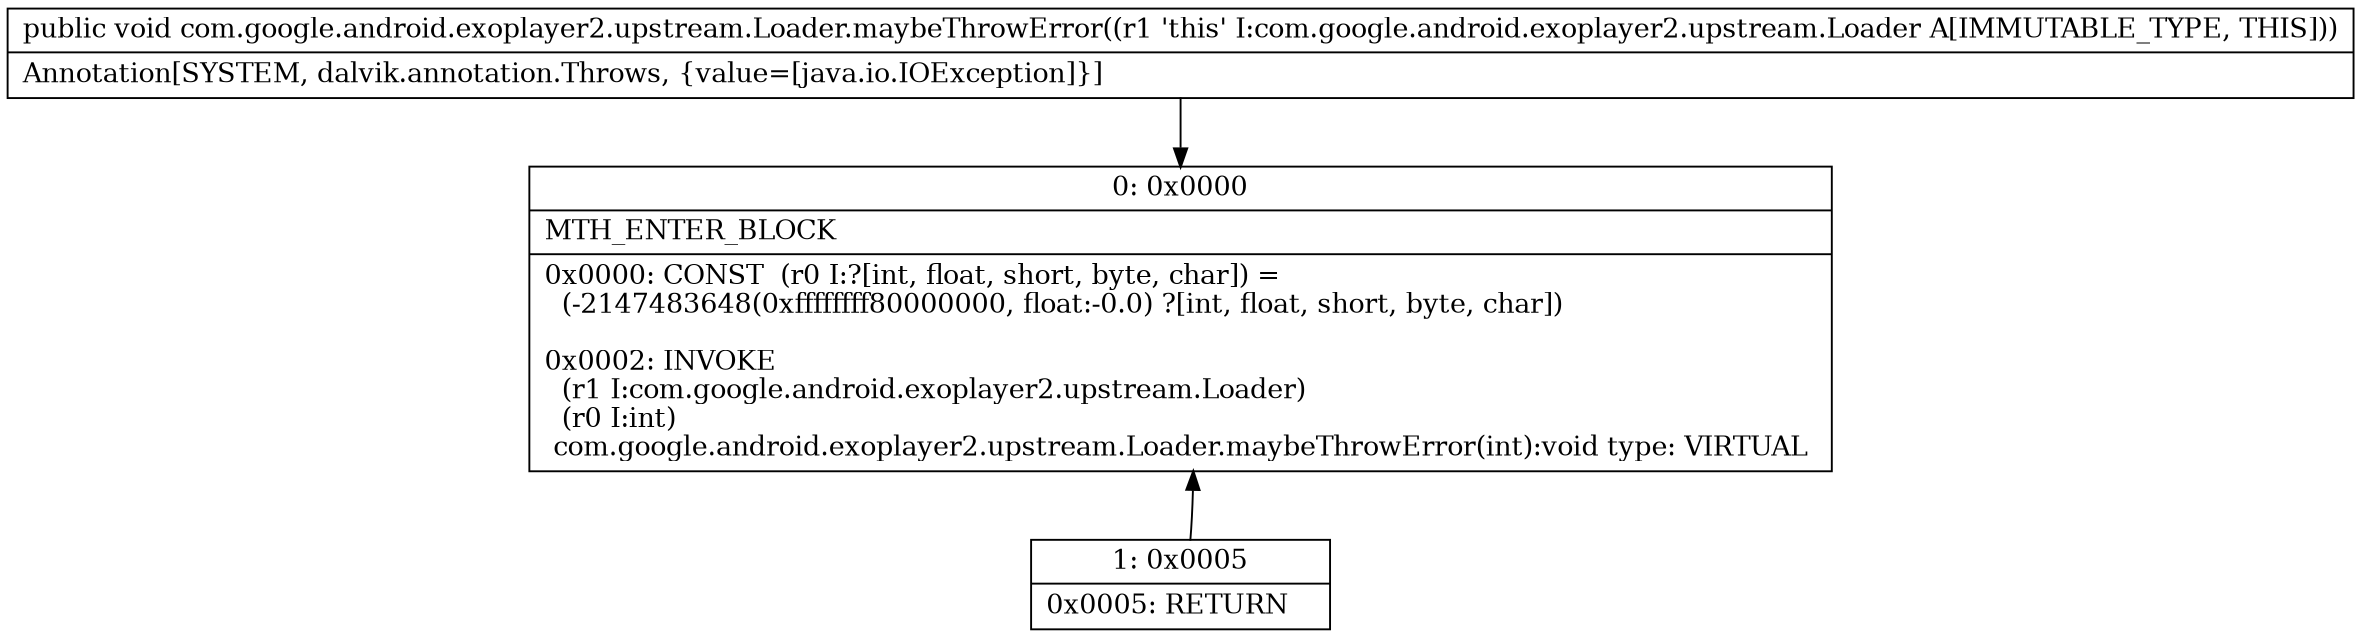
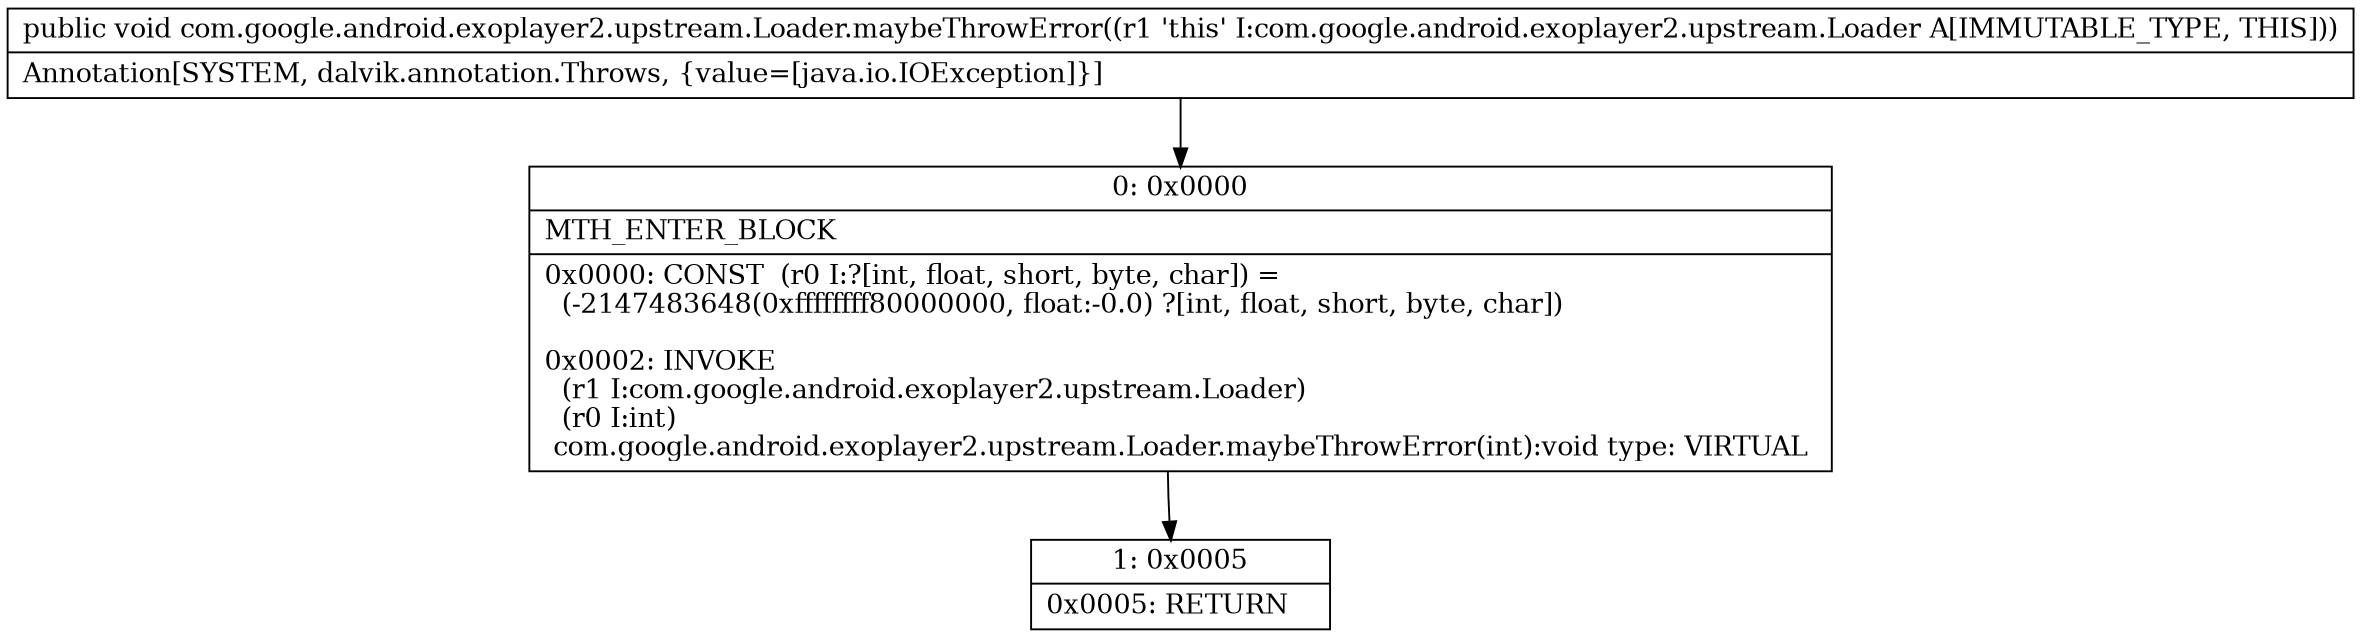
edge "1: 0x0005" -> "0: 0x0000": reversed
